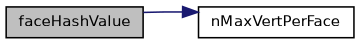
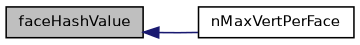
edge "faceHashValue" -> "nMaxVertPerFace": reversed
